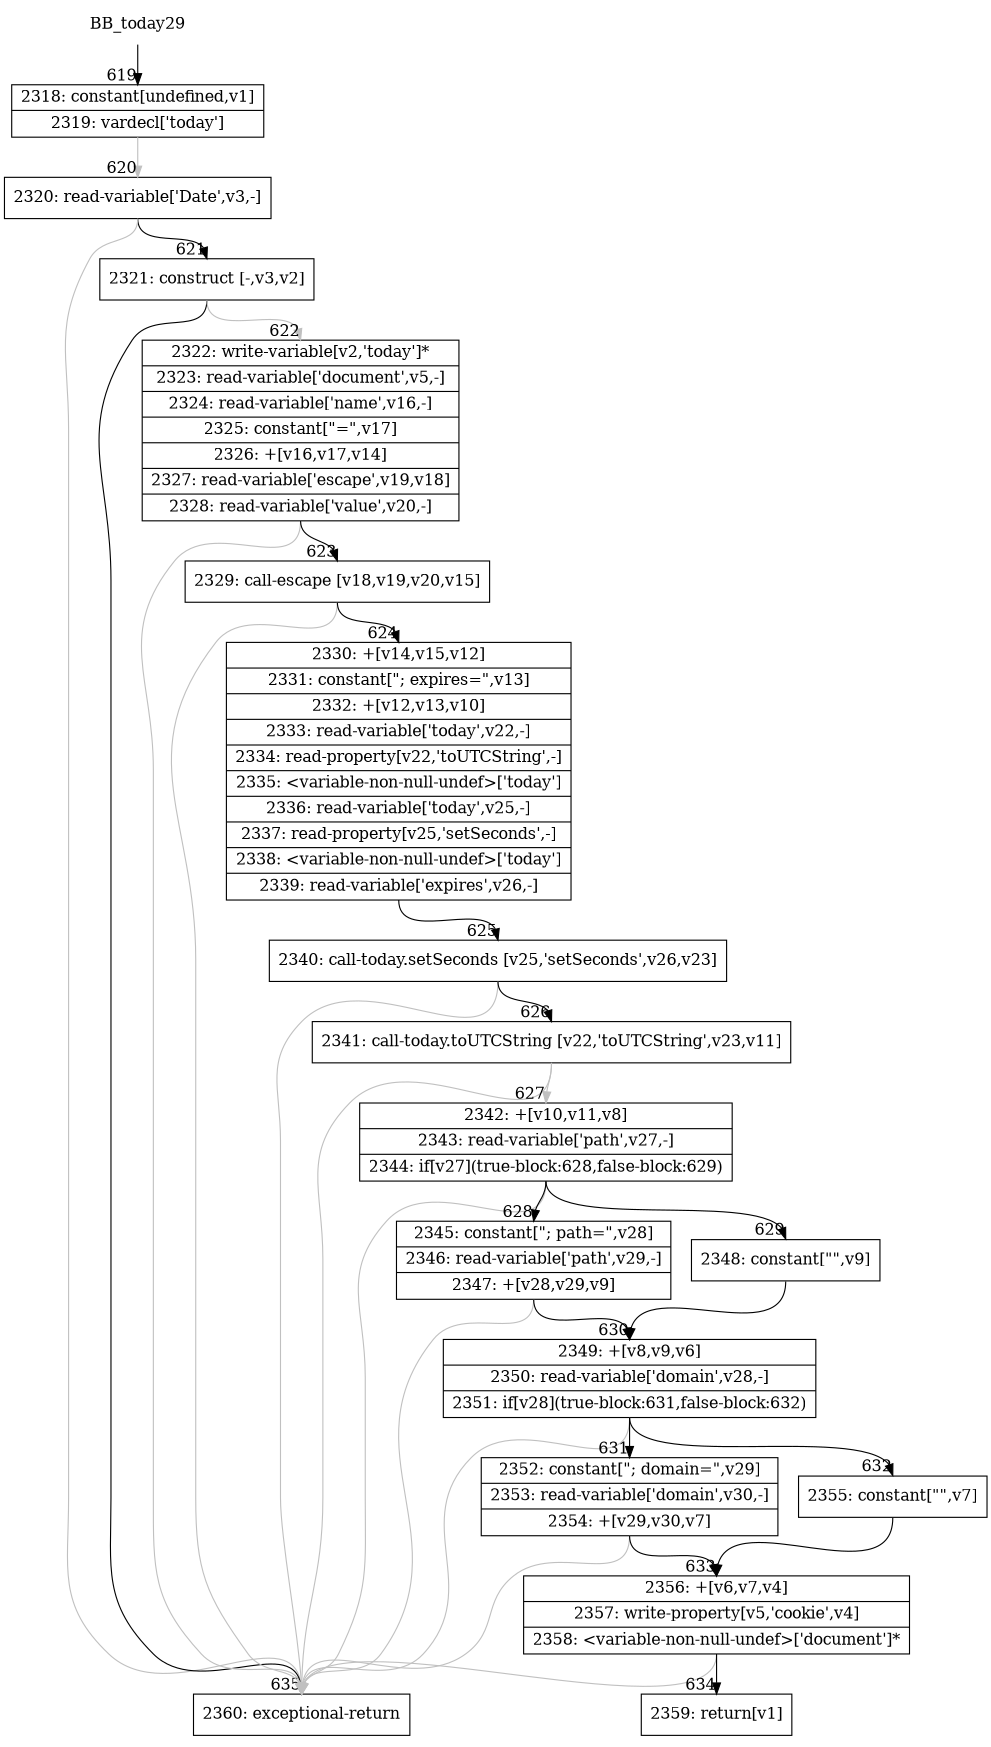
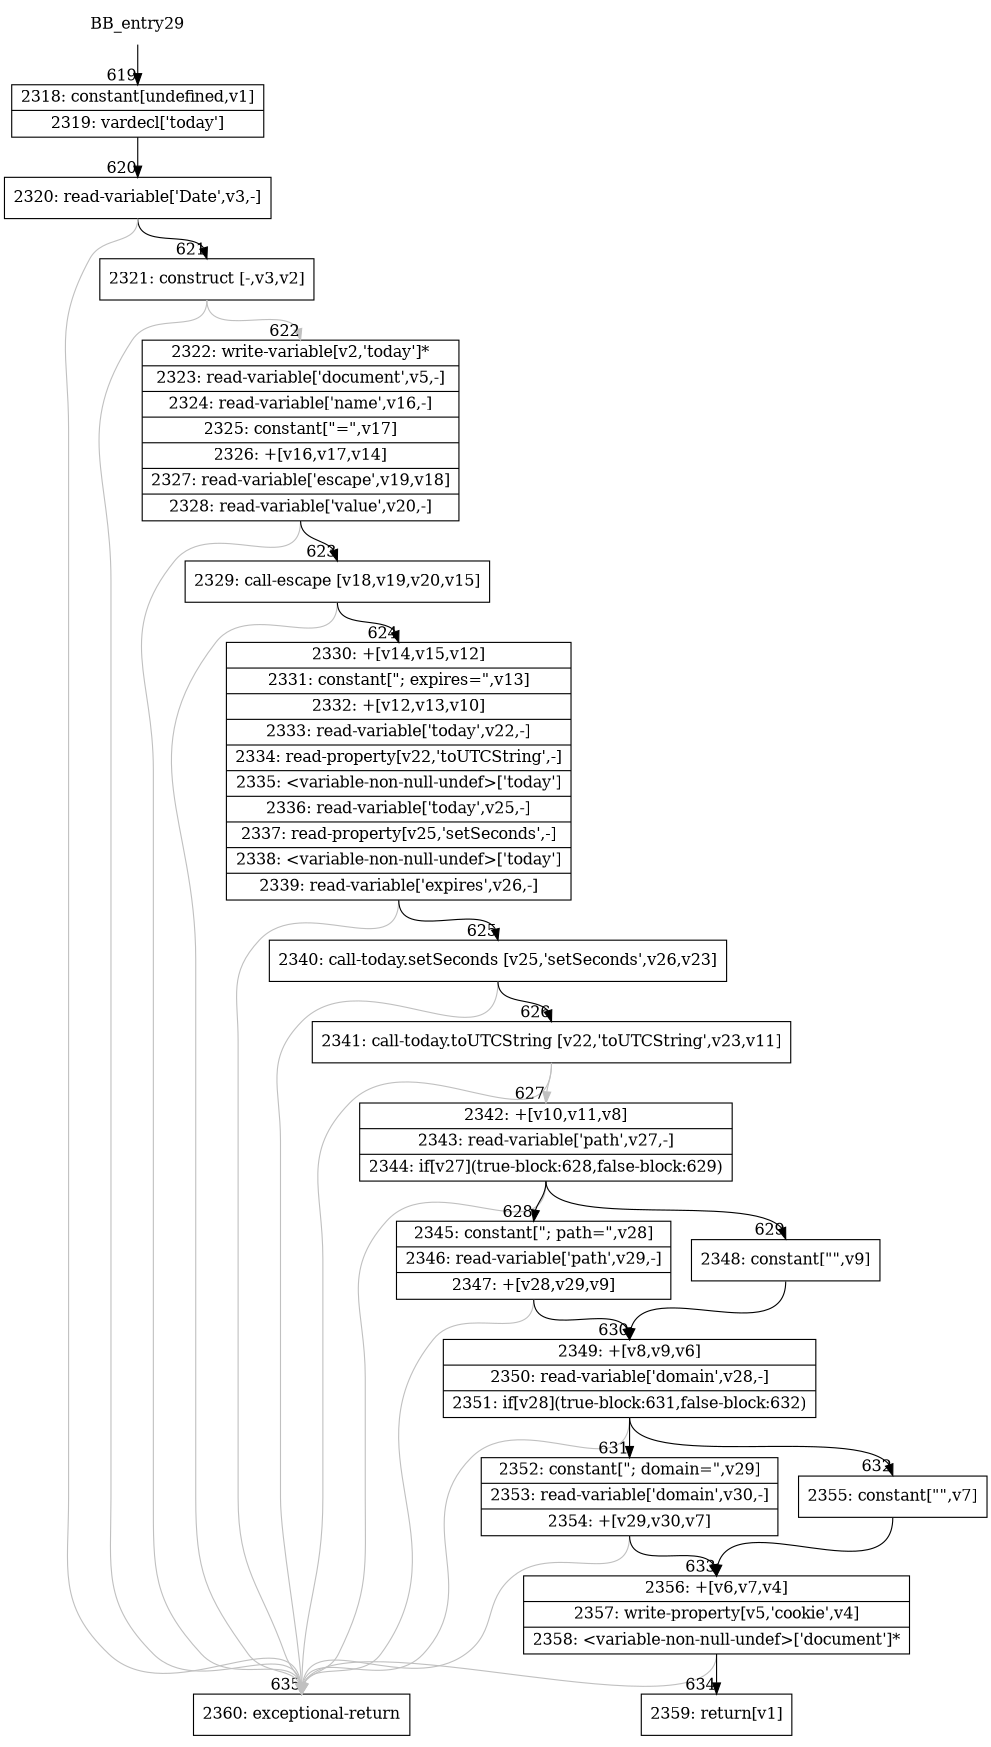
node "BB_today29": label "BB_today29" -> "BB_entry29"
edge "2318: constant[undefined,v1]" -> "2320: read-variable['Date',v3,-]": color gray -> black
edge "2321: construct [-,v3,v2]" -> "2360: exceptional-return": color black -> gray
edge "2330: +[v14,v15,v12]" -> "2360: exceptional-return": added
